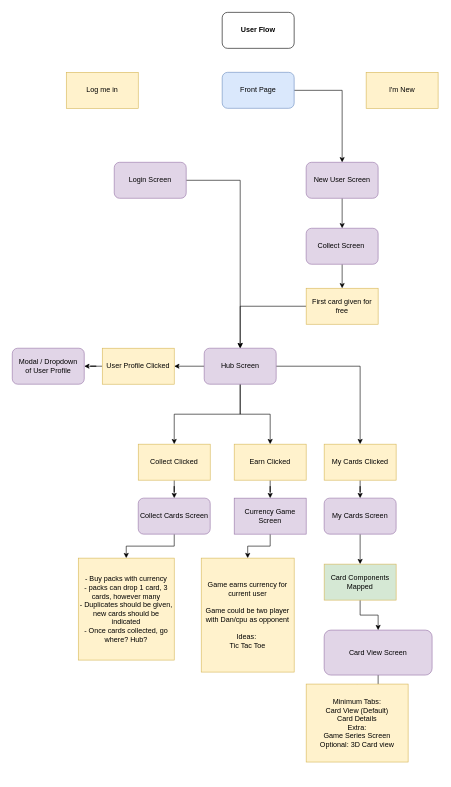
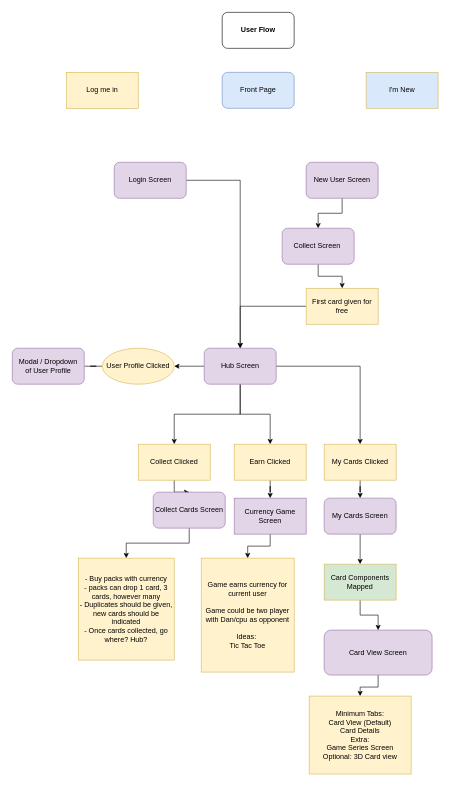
edge "Front Page" -> "New User Screen": removed
node "I'm New": fillcolor #fff2cc -> #dae8fc
node "Collect Screen": moved (342, 246) -> (318, 246)
edge "User Profile Clicked" -> "Modal / Dropdown of User Profile": arrowhead classic -> none
node "User Profile Clicked": shape rectangle -> ellipse
node "Collect Cards Screen": moved (174, 516) -> (189, 510)
node "Minimum Tabs: Card View (Default) Card Details Extra: Game Series Screen Optional: 3D Card view": moved (357, 723) -> (360, 735)
